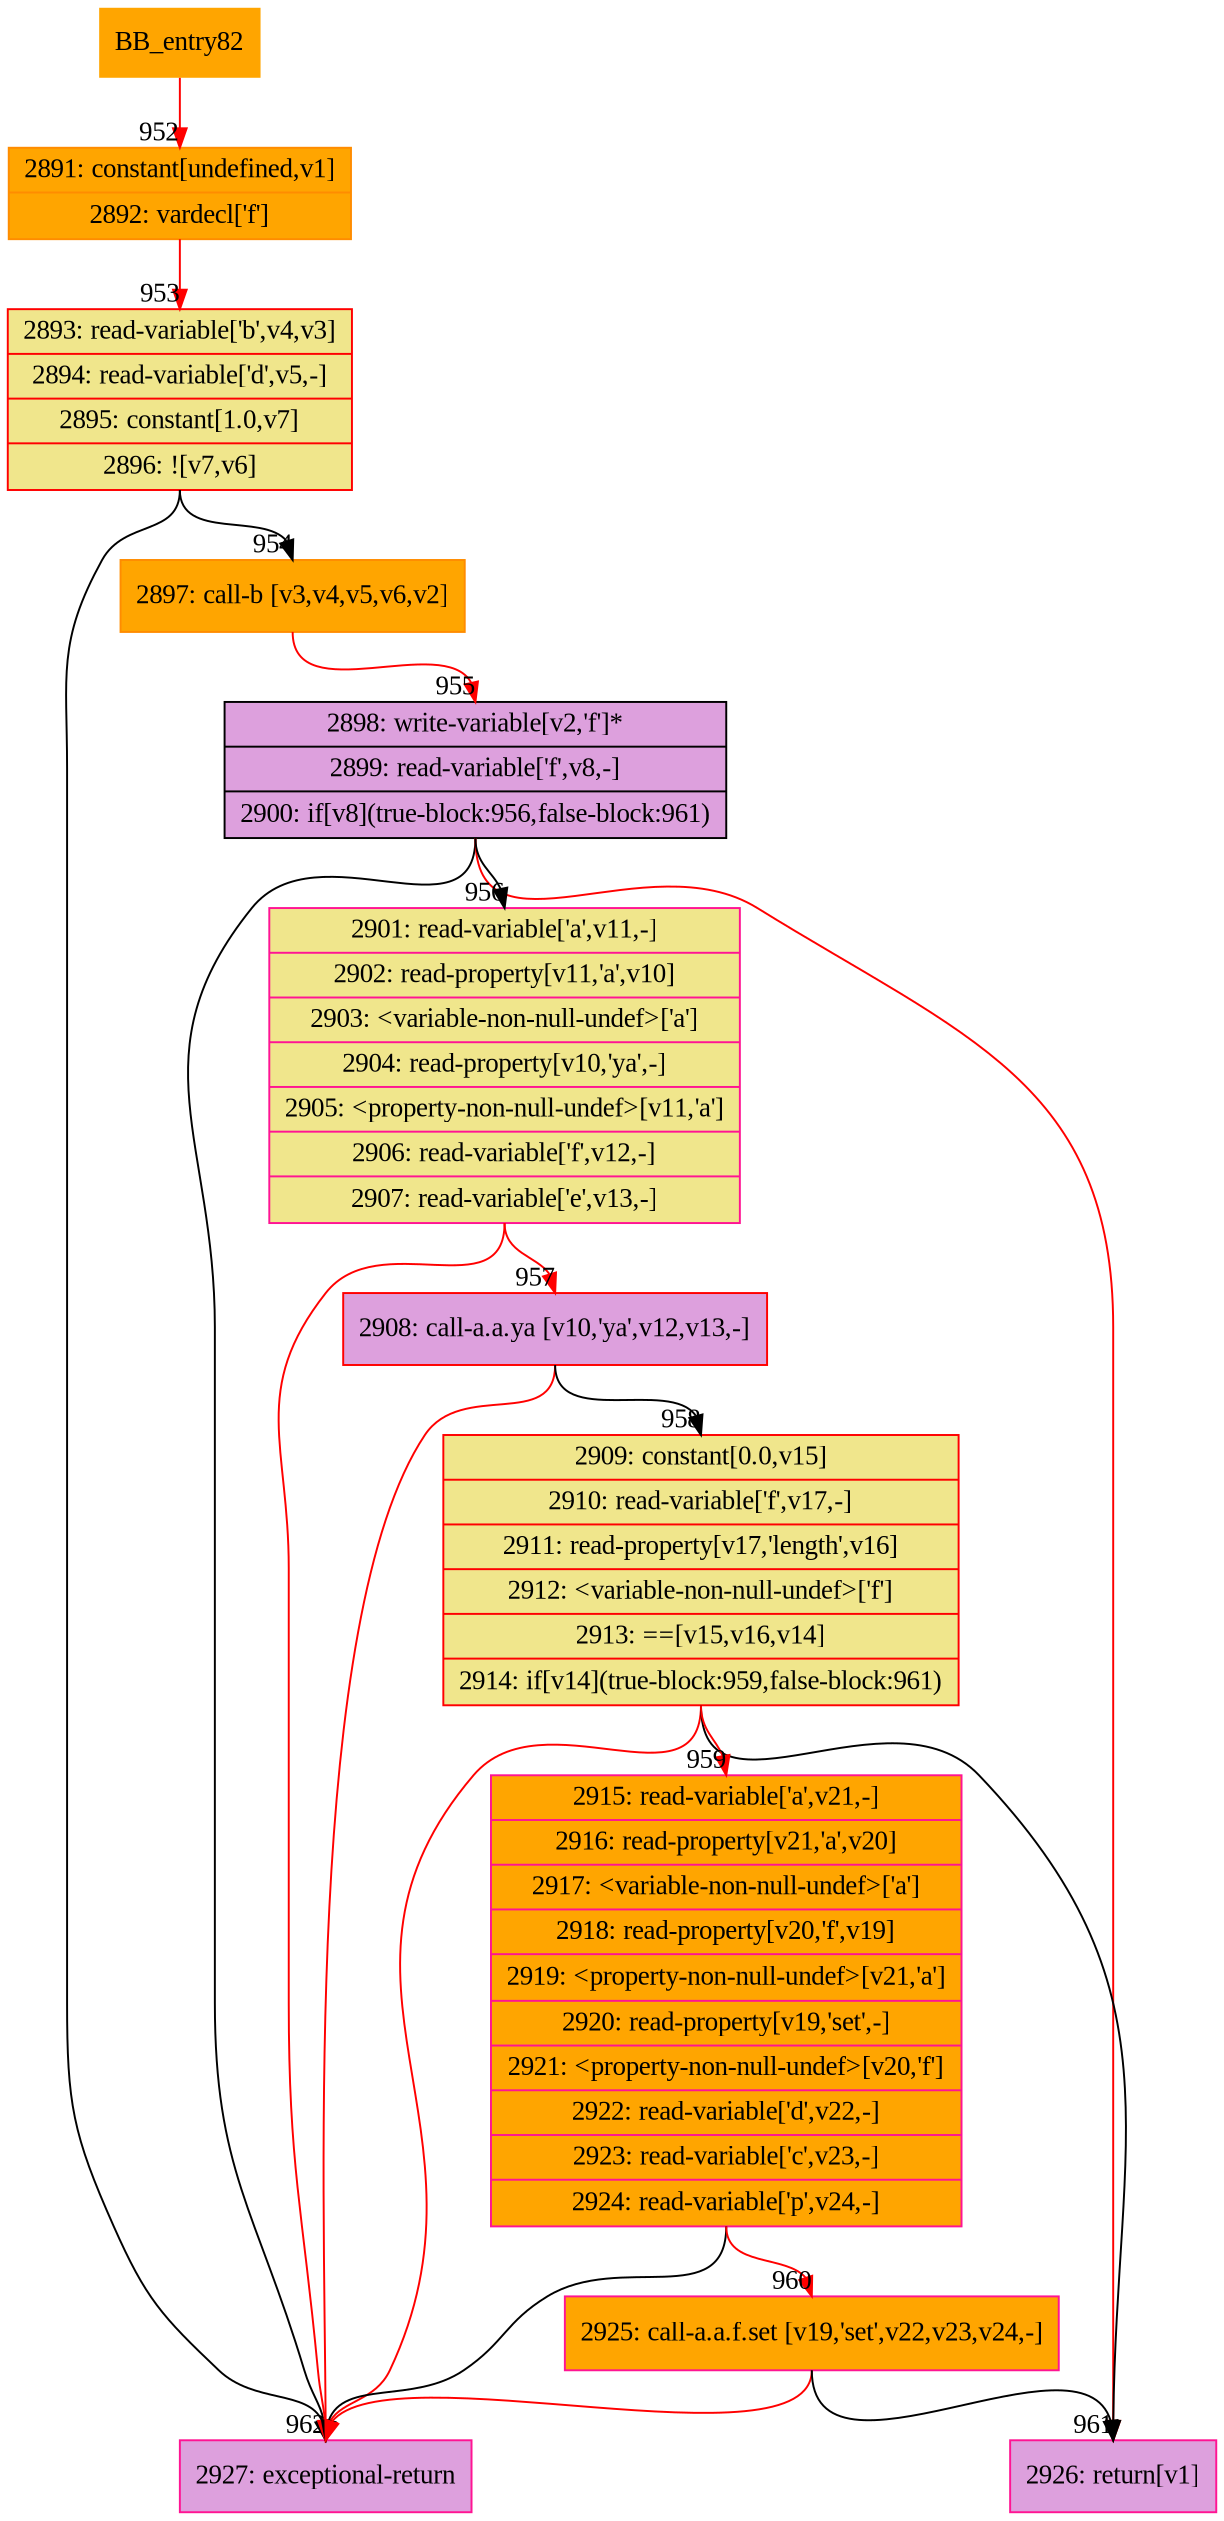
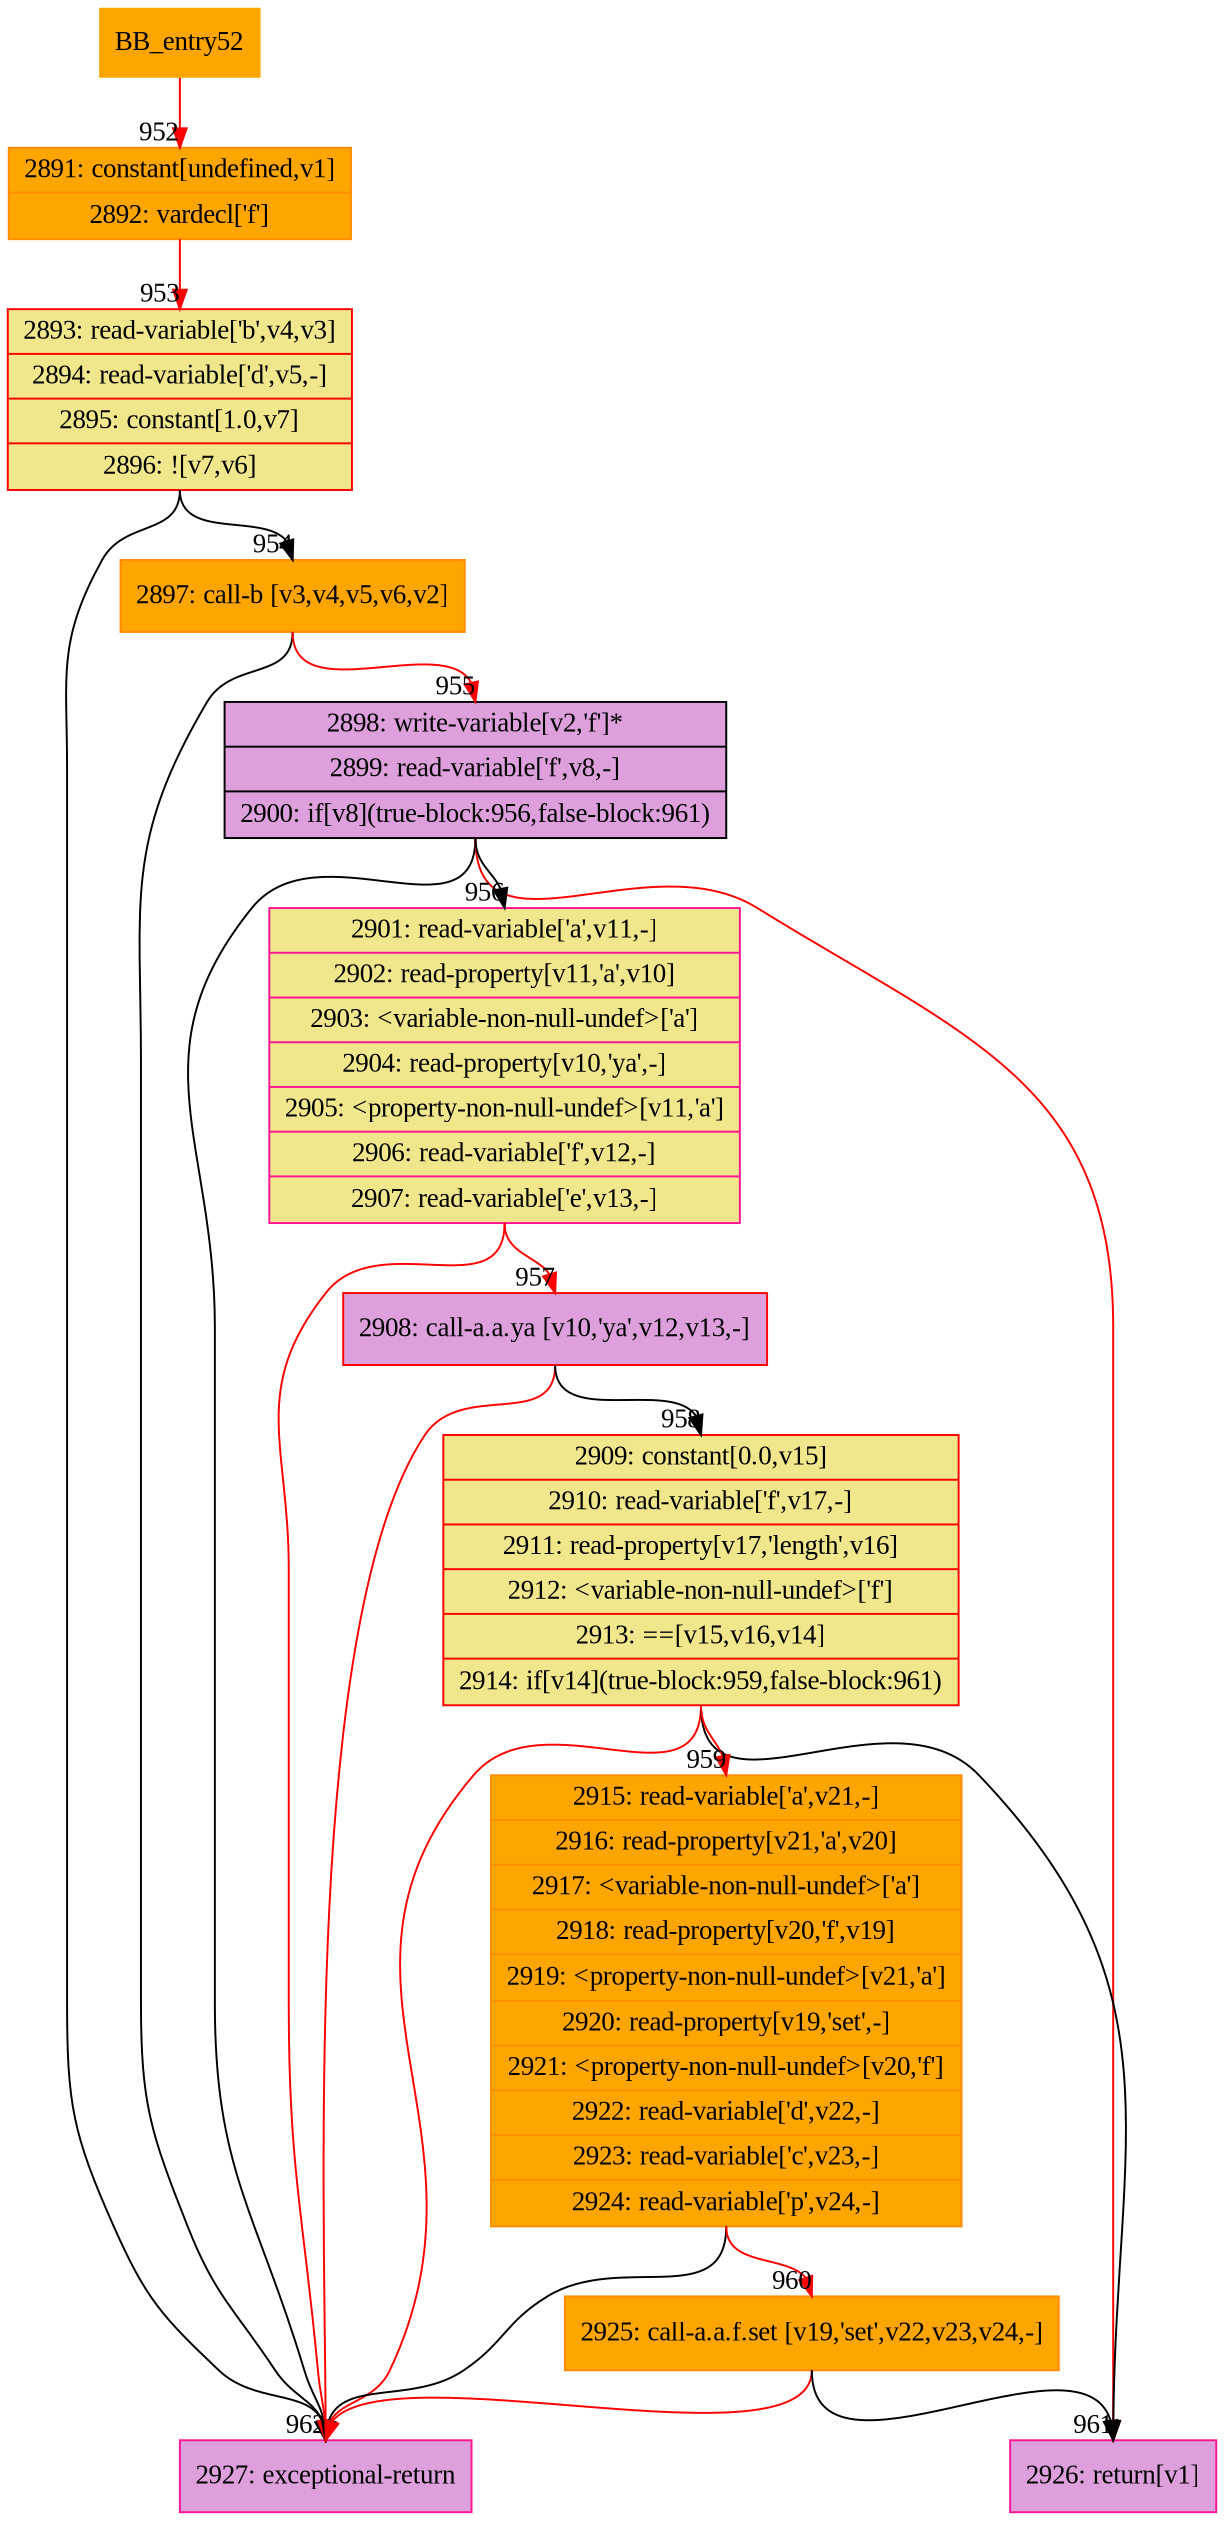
node "BB_entry82": label "BB_entry82" -> "BB_entry52"
edge "2897: call-b [v3,v4,v5,v6,v2]" -> "2927: exceptional-return": added
node "2915: read-variable['a',v21,-]": color deeppink -> darkorange
node "2925: call-a.a.f.set [v19,'set',v22,v23,v24,-]": color deeppink -> darkorange
